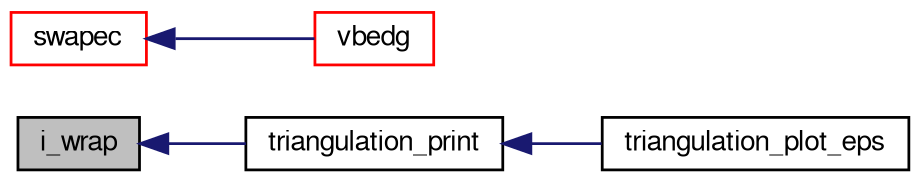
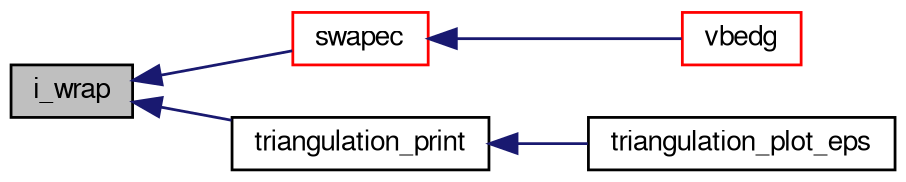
edge "swapec" -> "i_wrap": added
